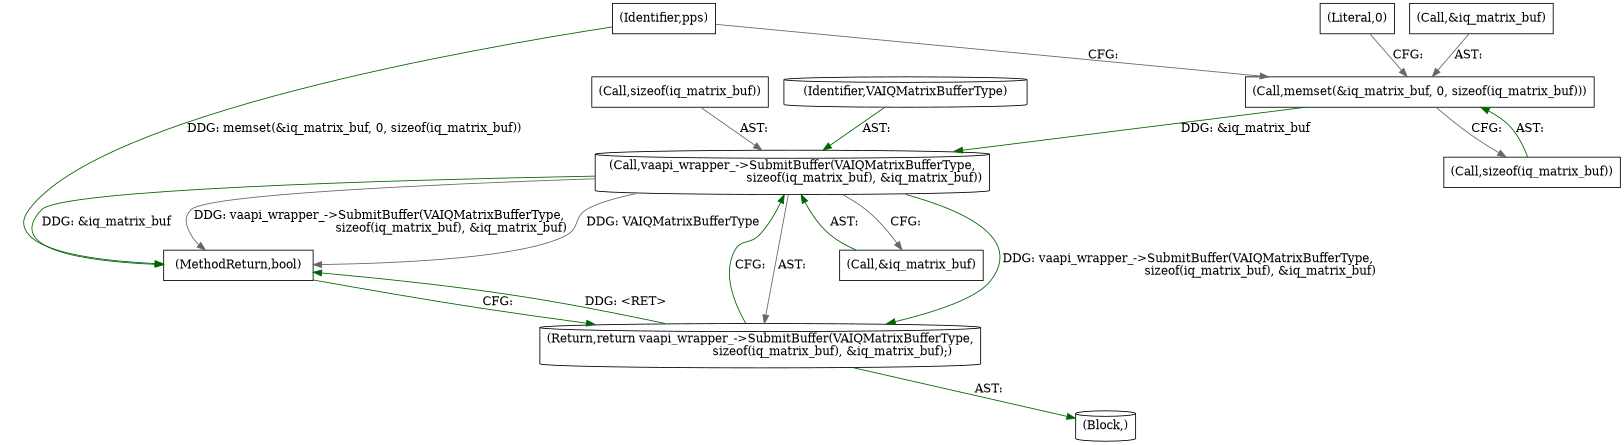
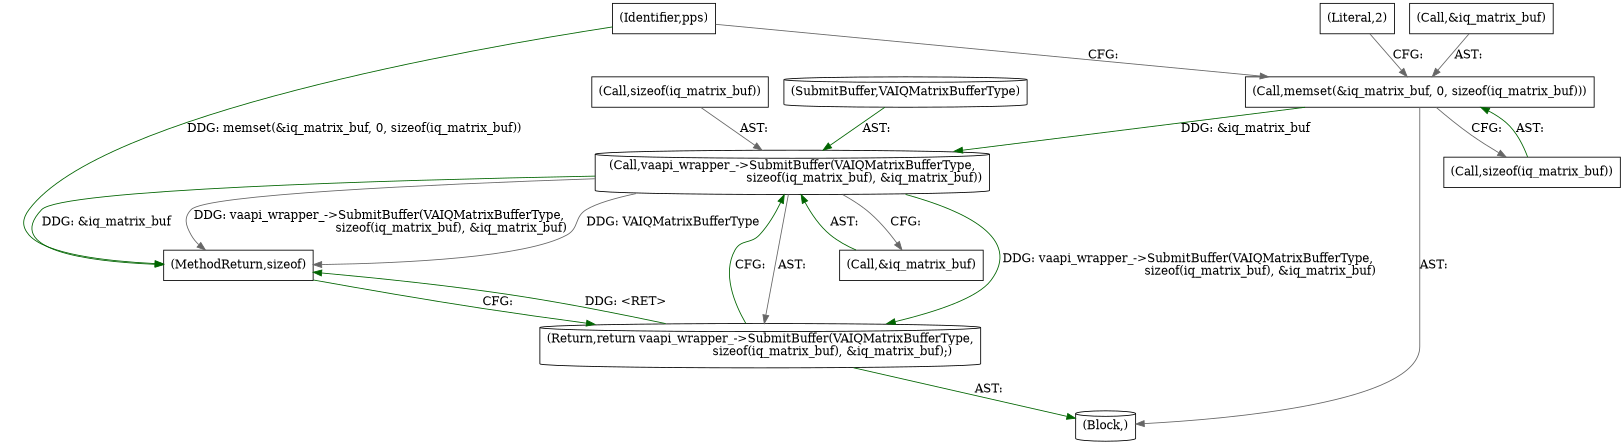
node "(Literal,0)": label "(Literal,0)" -> "(Literal,2)"
node "(Identifier,VAIQMatrixBufferType)": label "(Identifier,VAIQMatrixBufferType)" -> "(SubmitBuffer,VAIQMatrixBufferType)"
node "(MethodReturn,bool)": label "(MethodReturn,bool)" -> "(MethodReturn,sizeof)"
edge "(Call,memset(&iq_matrix_buf, 0, sizeof(iq_matrix_buf)))" -> "(Block,)": added, label "AST:"
